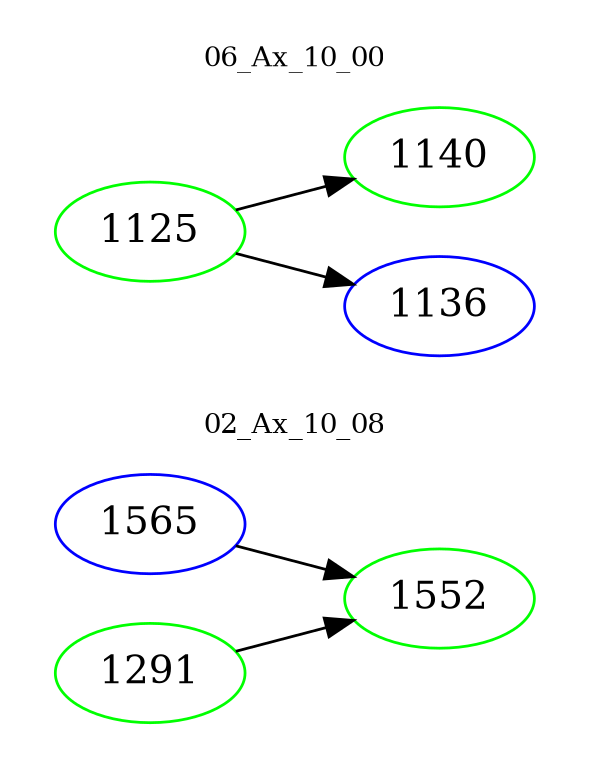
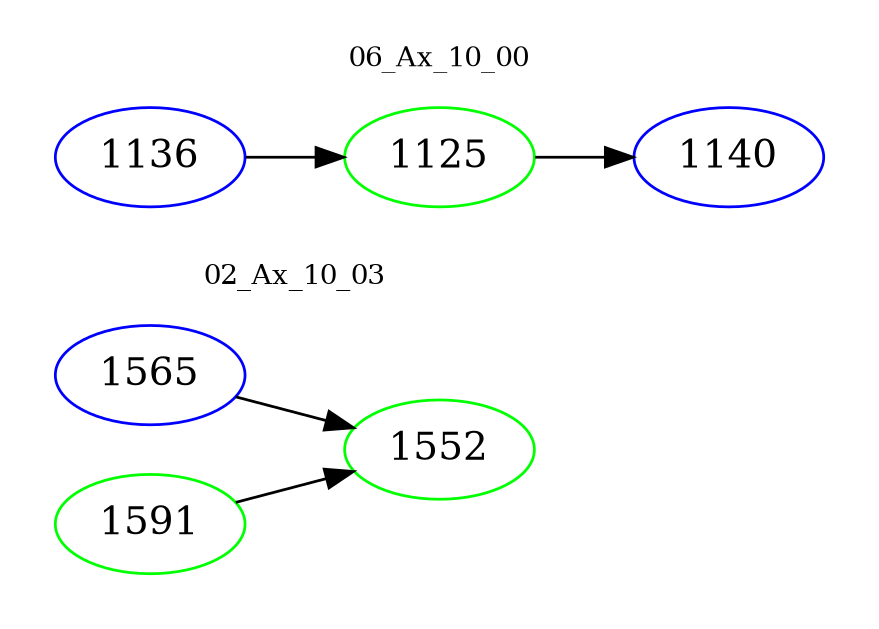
node "1140": color green -> blue
edge "1125" -> "1136": reversed
cluster "02_Ax_10_08": label "02_Ax_10_08" -> "02_Ax_10_03"
node "1291": label "1291" -> "1591"
